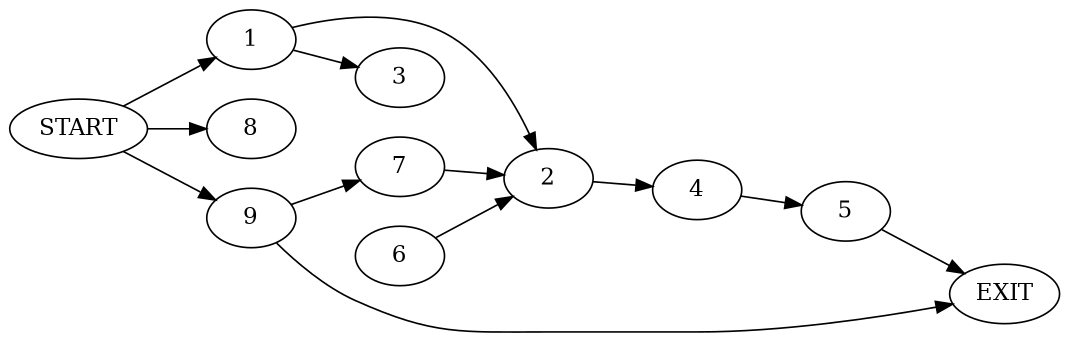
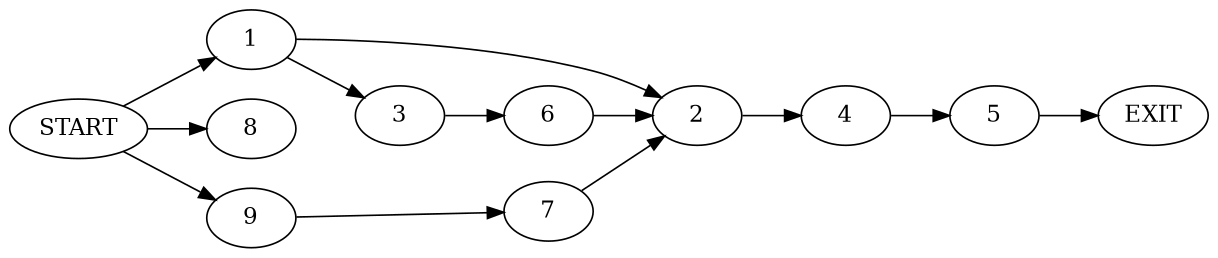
edge "3" -> "6": added
edge "9" -> "EXIT": removed
